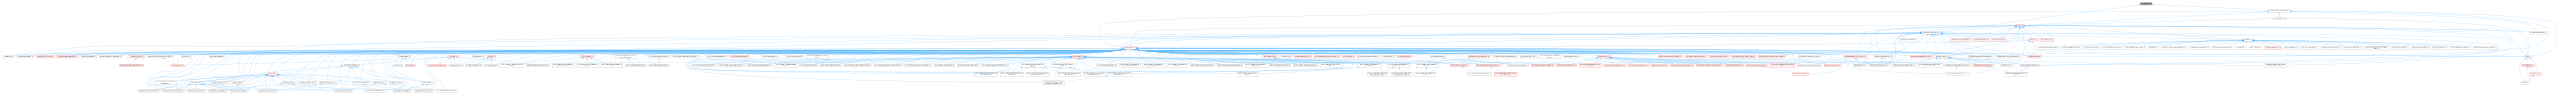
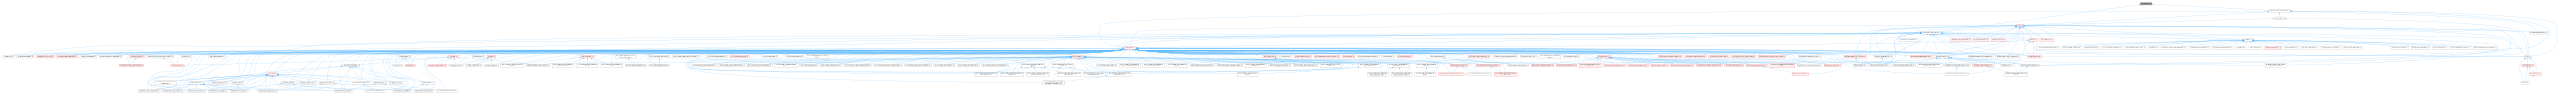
node "MidiClockSubdivisionTrigger Node.h": removed
node "ActorDescContainerCollection.h": added
